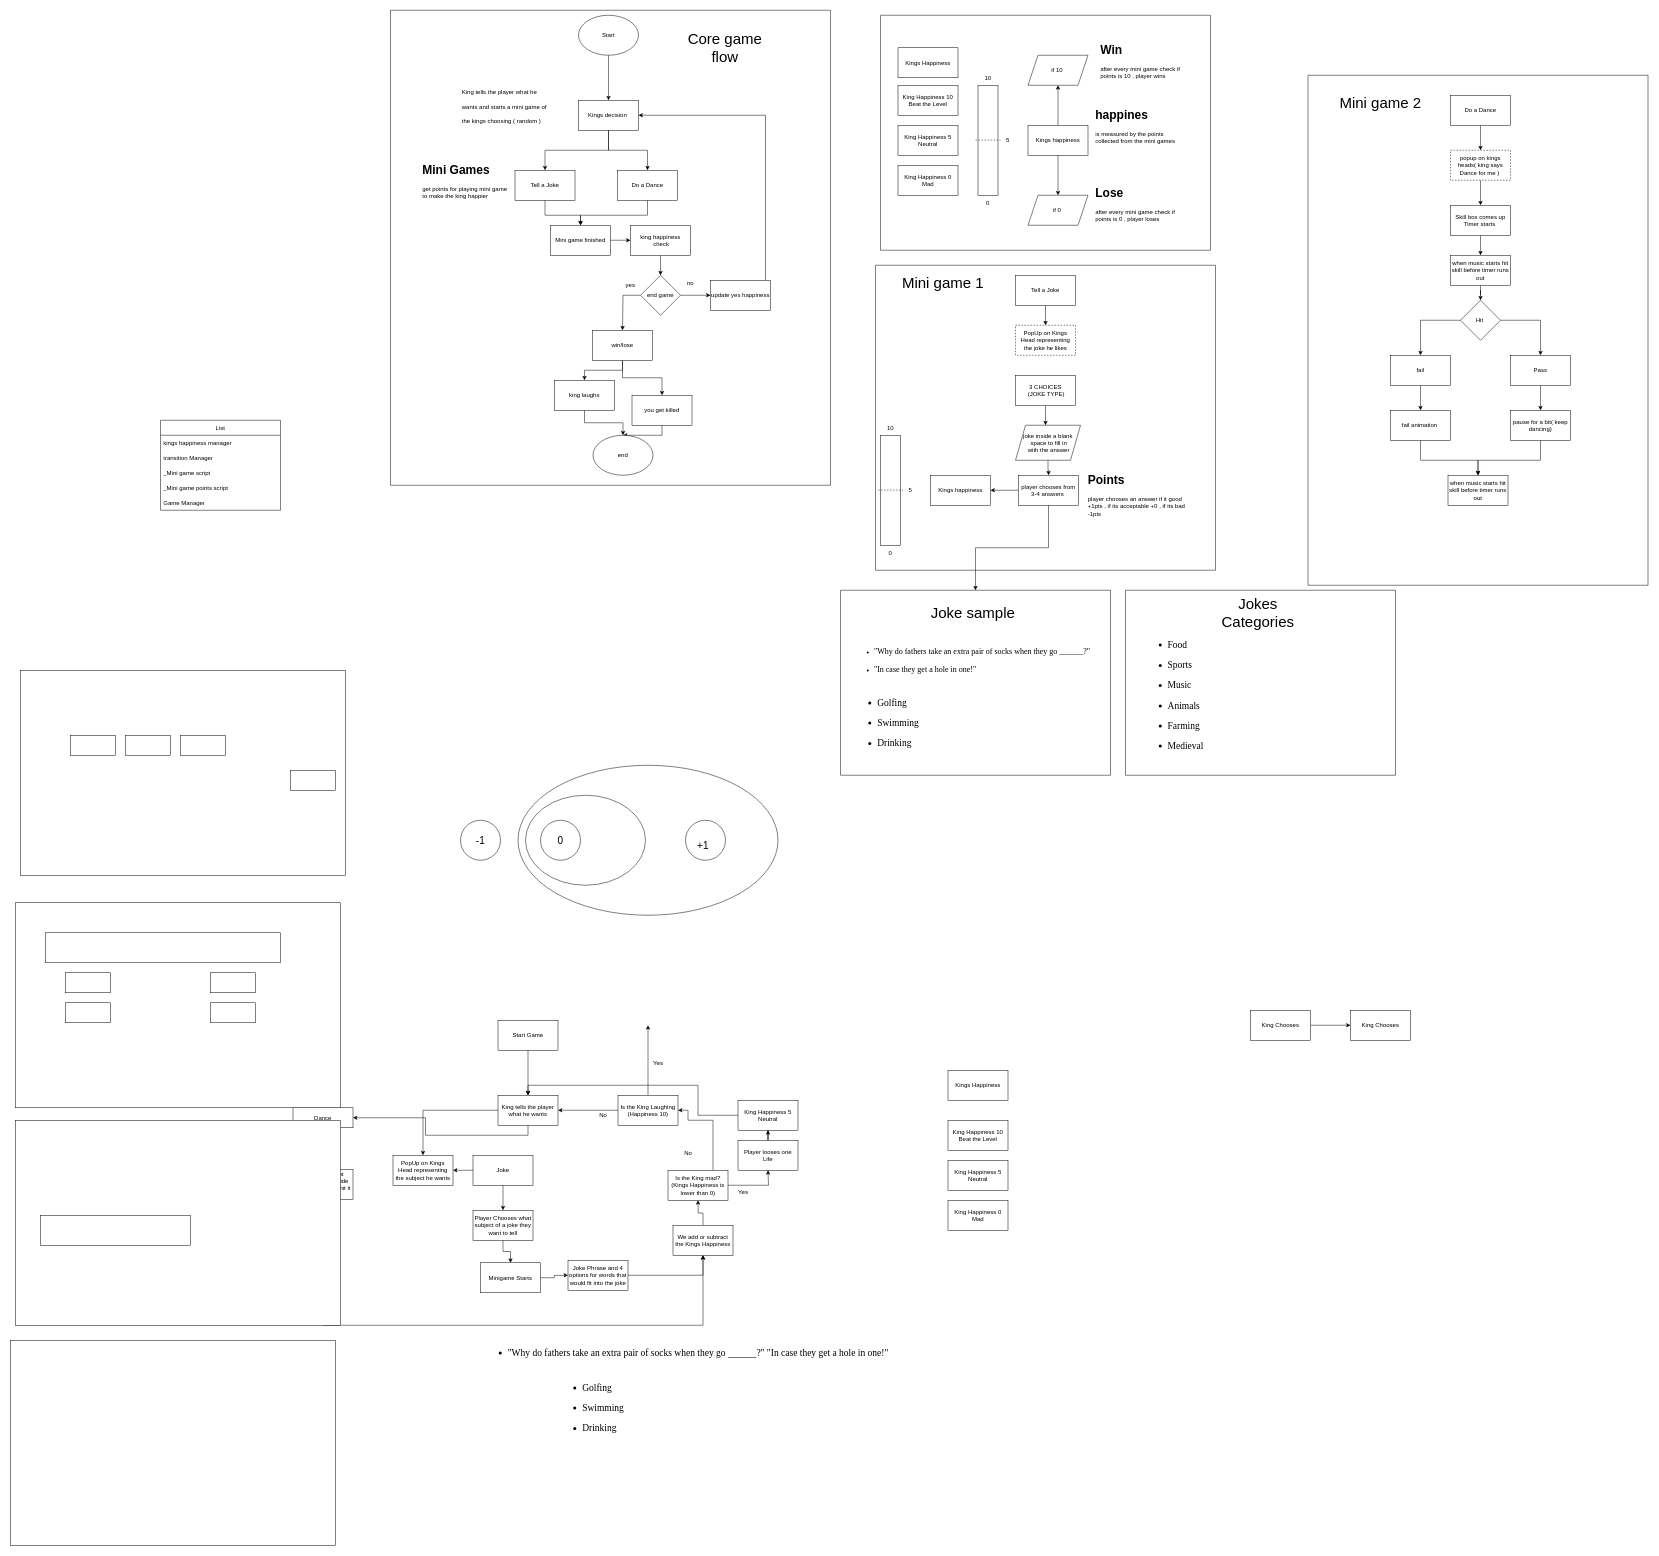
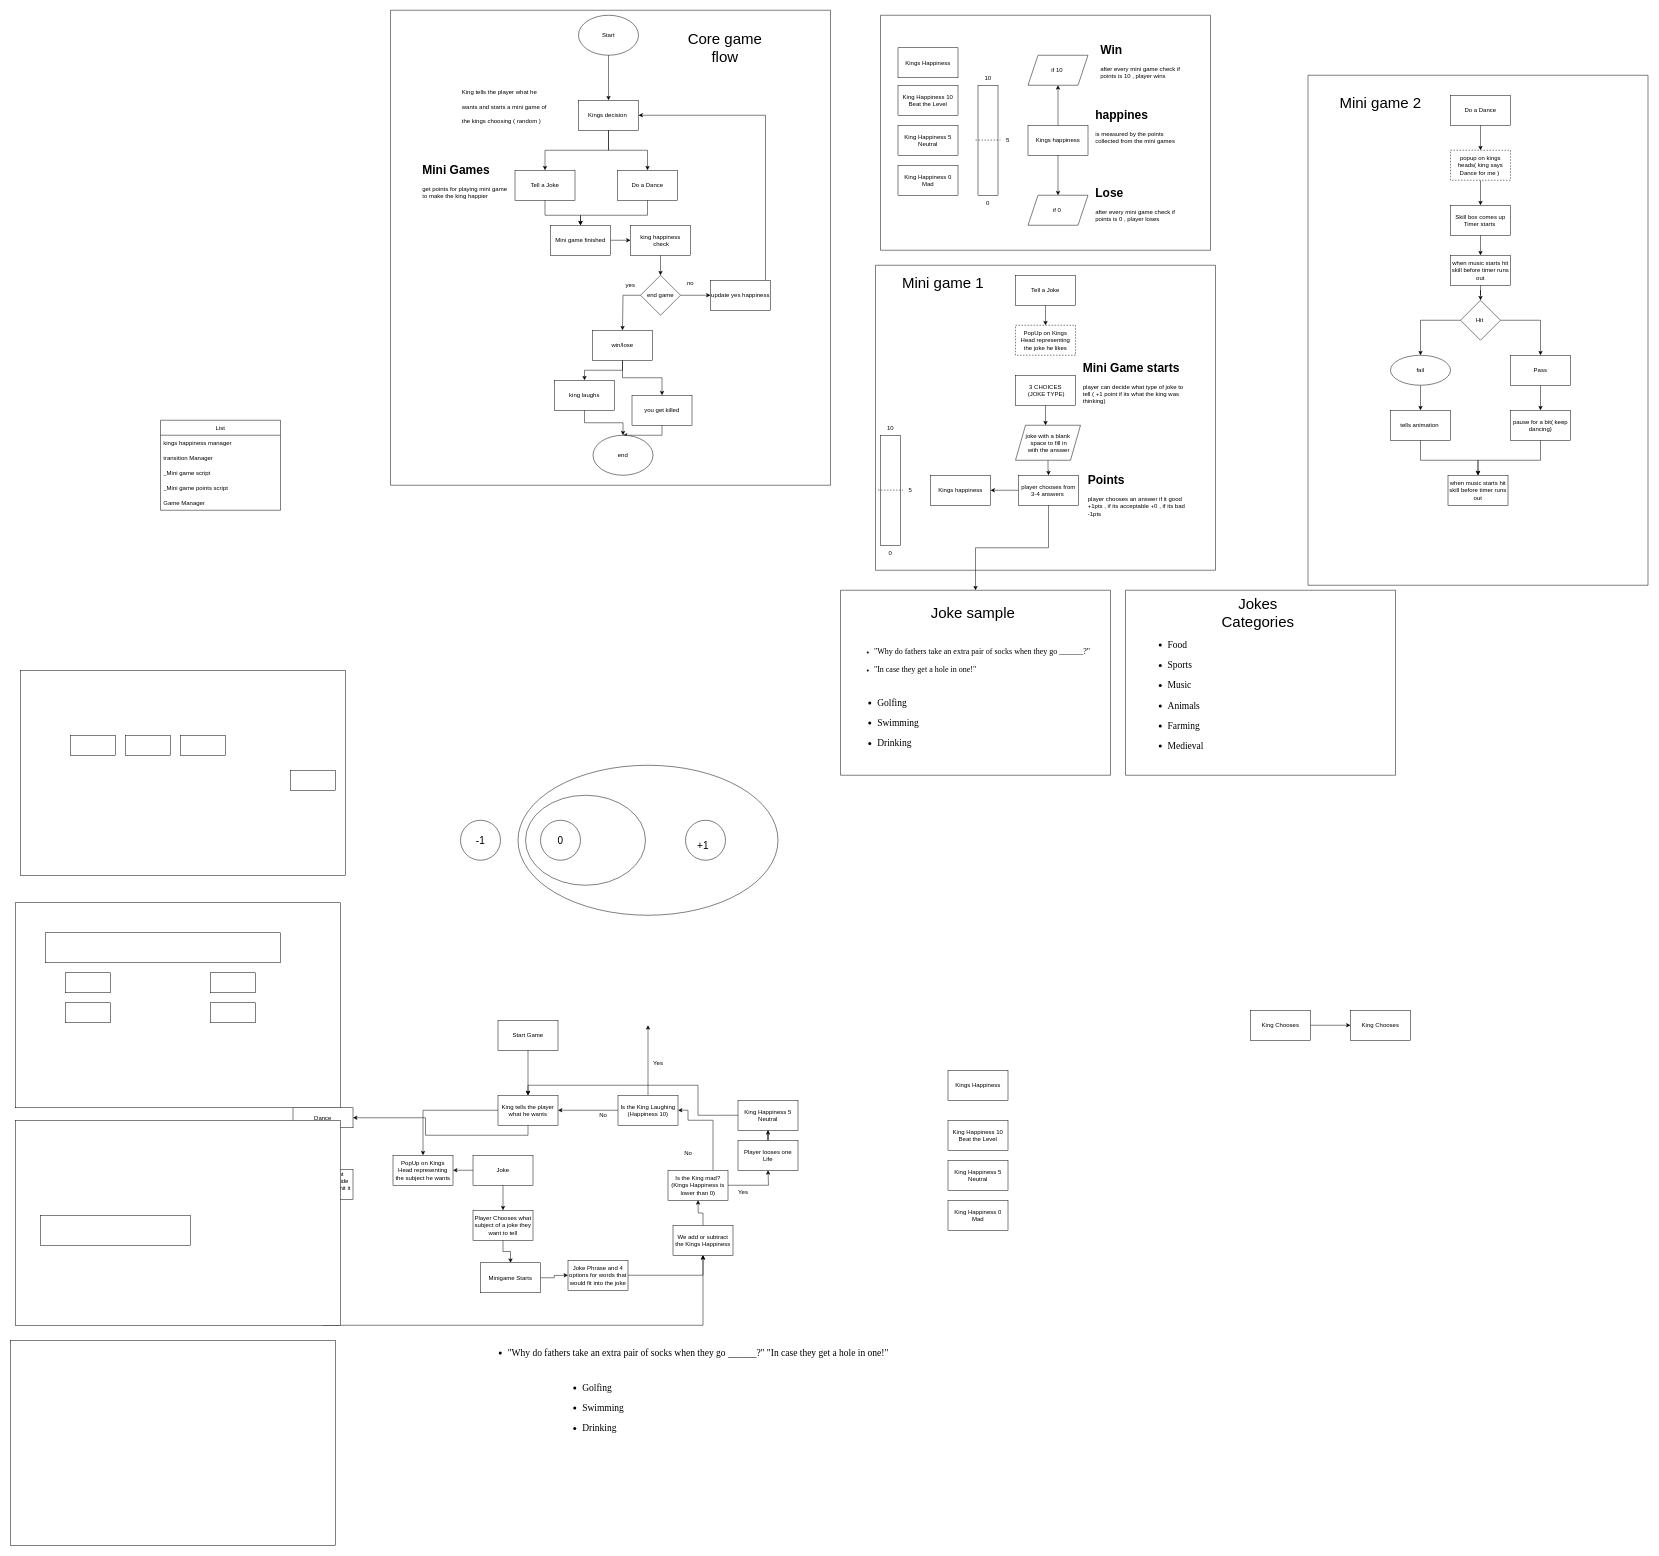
node "fail": shape rectangle -> ellipse
node "Mini Game starts player can decide what type of joke to tell ( +1 point if its what the king was thinking)": added
node "fail animation": label "fail animation" -> "tells animation"
node "joke inside a blank space to fill in with the answer": label "joke inside a blank space to fill in with the answer" -> "joke with a blank space to fill in with the answer"
